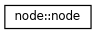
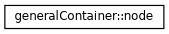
node "node::node": label "node::node" -> "generalContainer::node"
